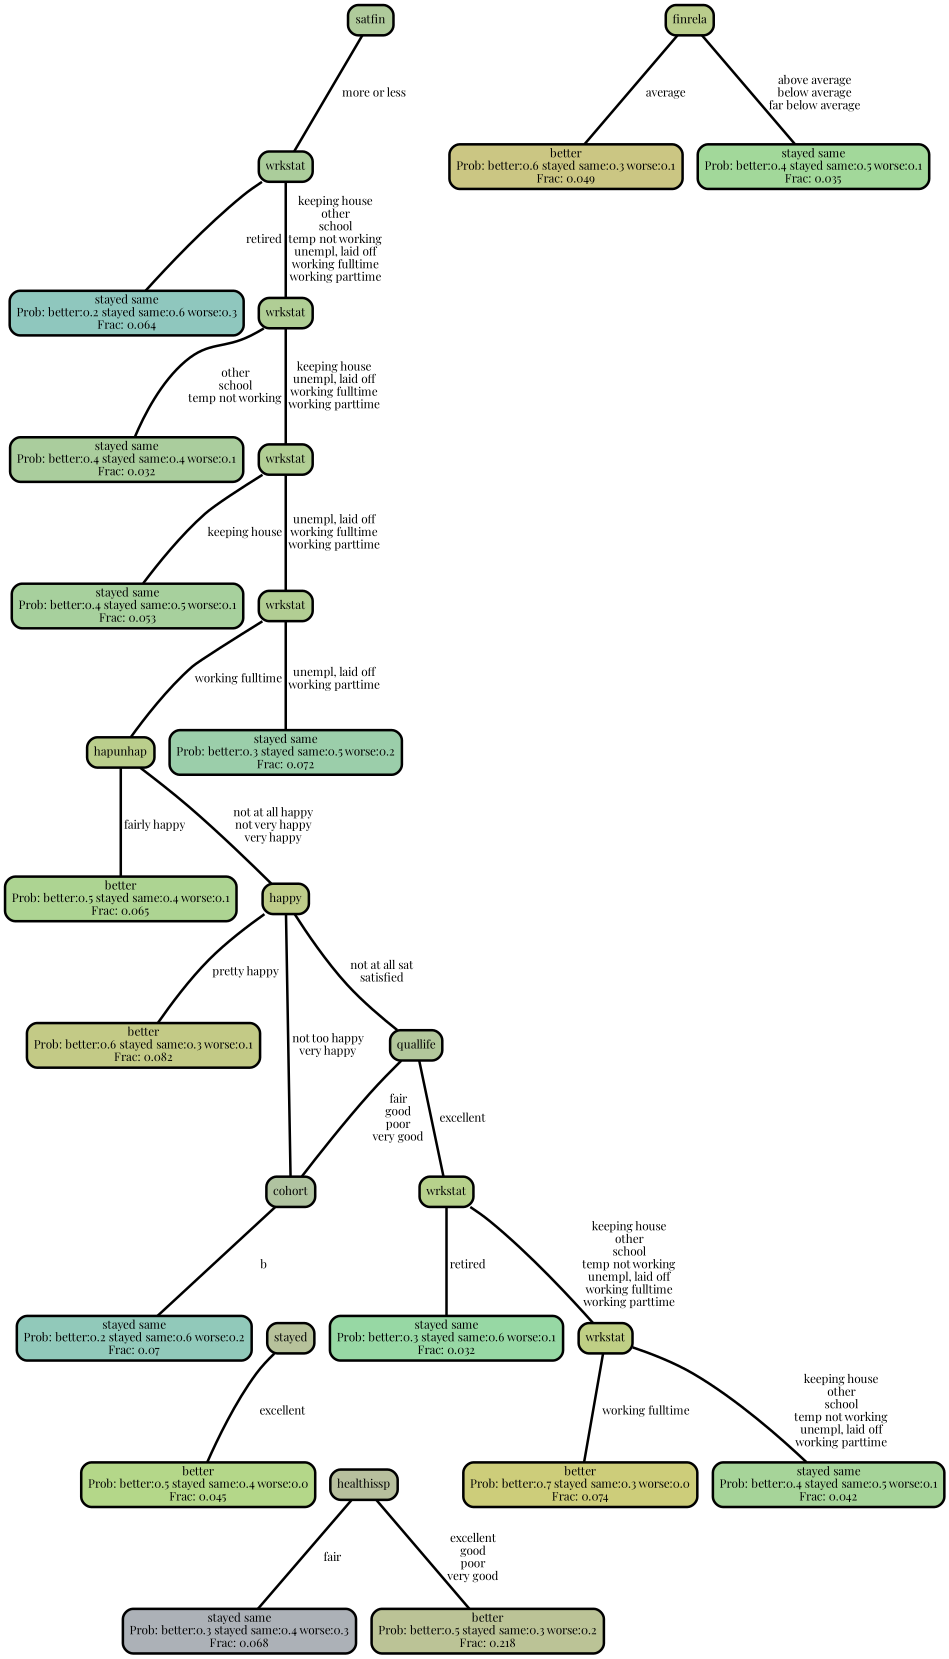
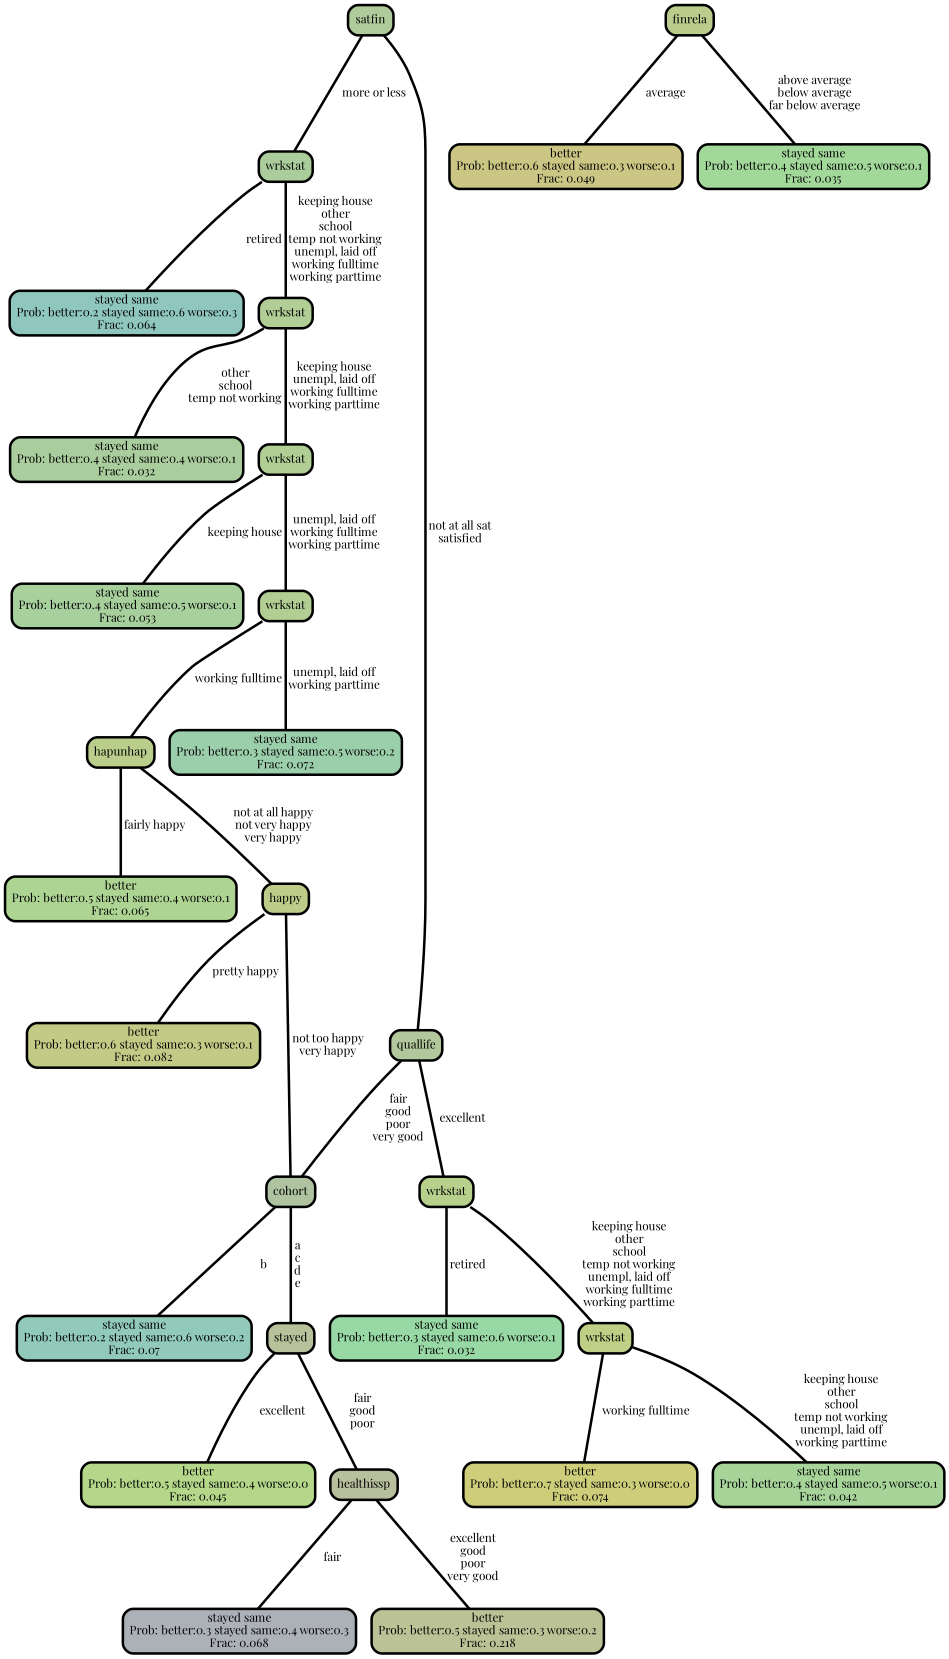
edge "happy" -- "quallife": now "satfin" -- "quallife"
edge "cohort" -- "stayed": added, label "a c d e"
edge "stayed" -- "healthissp": added, label "fair good poor"
